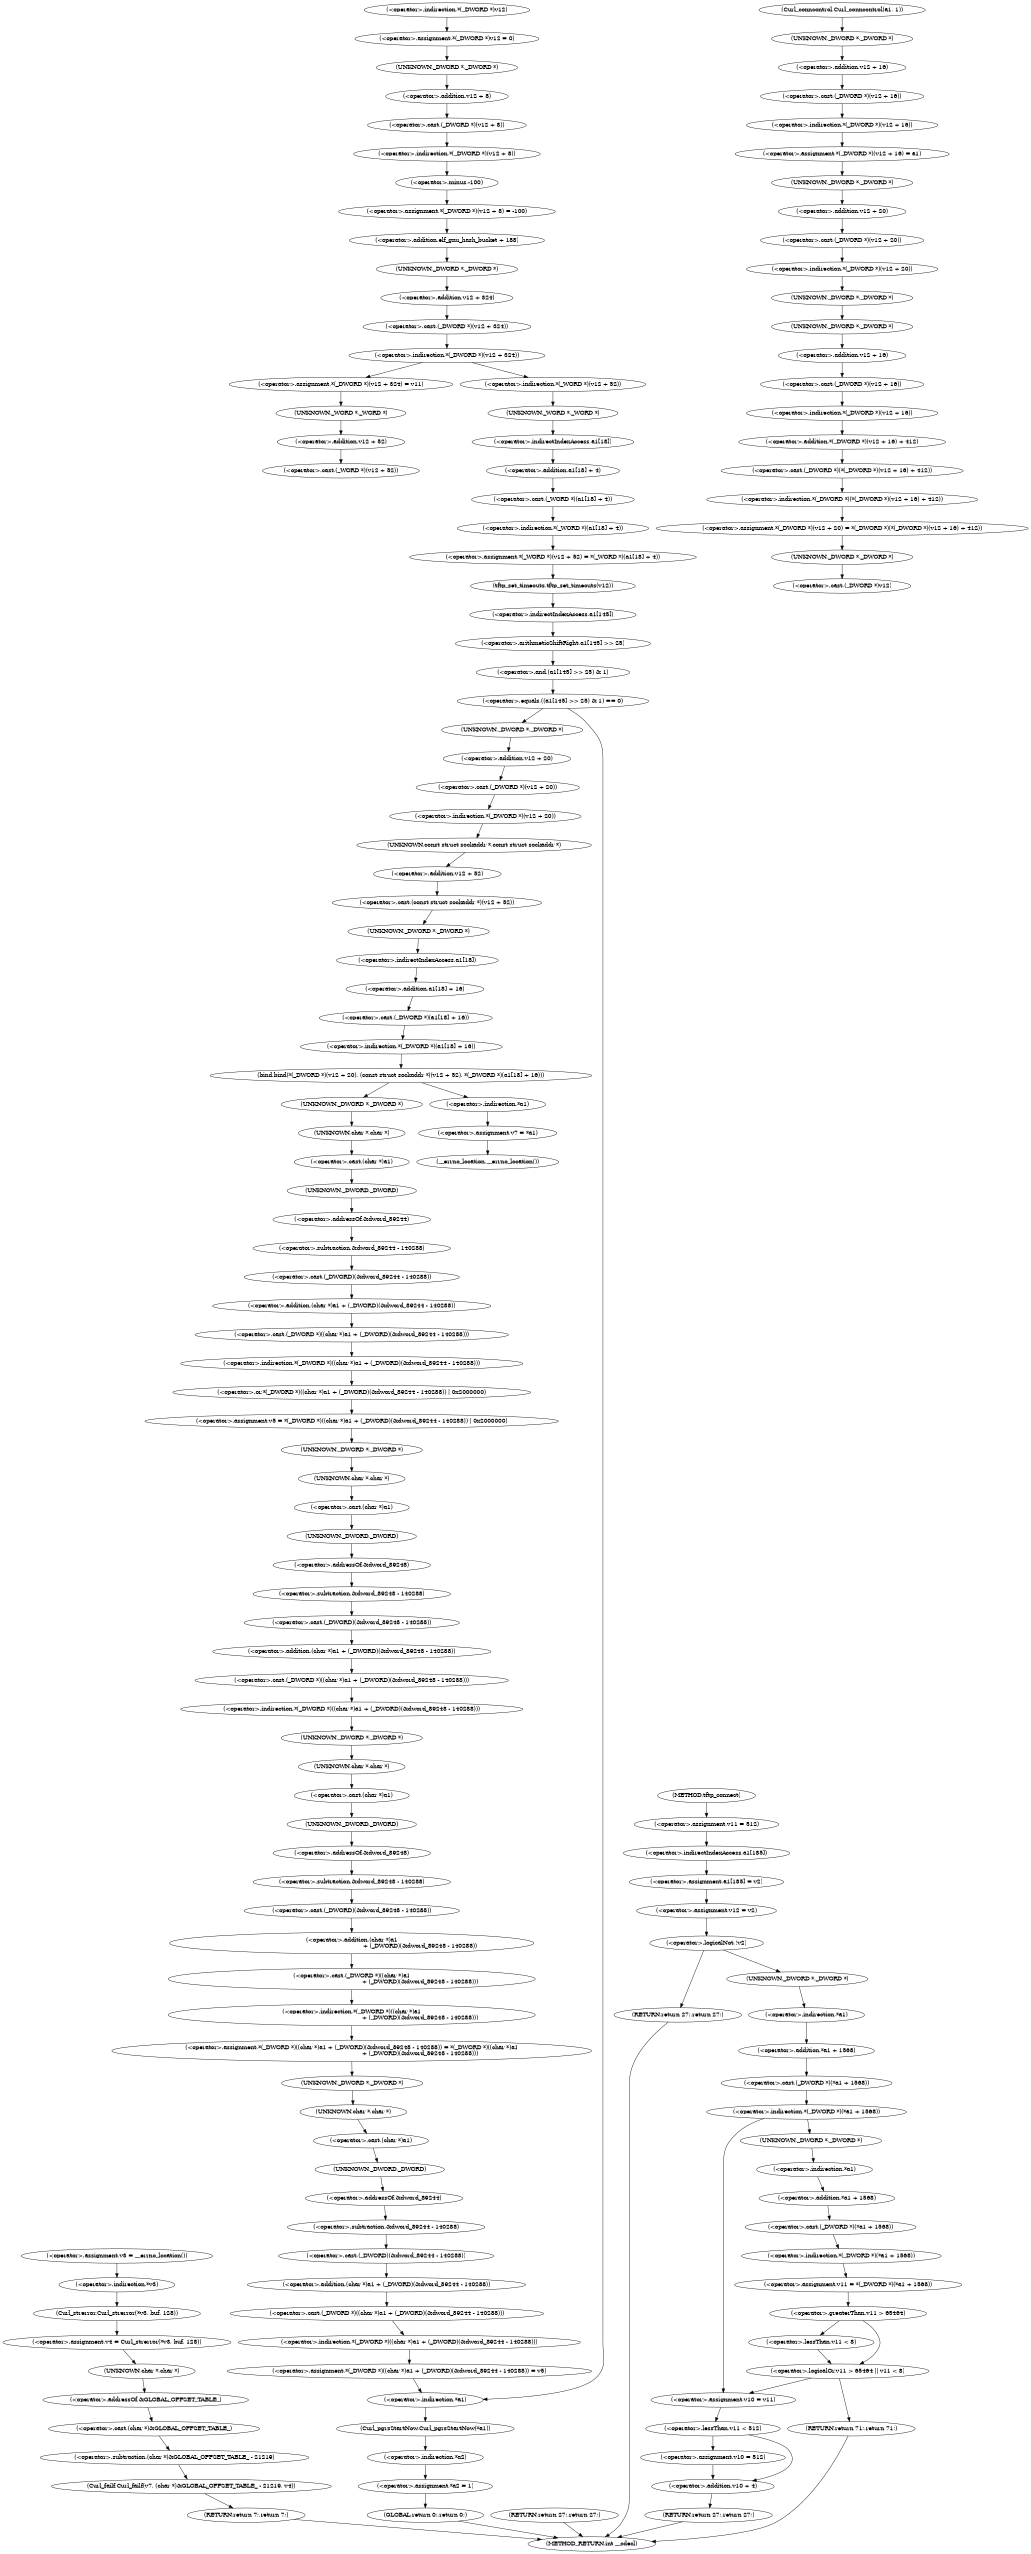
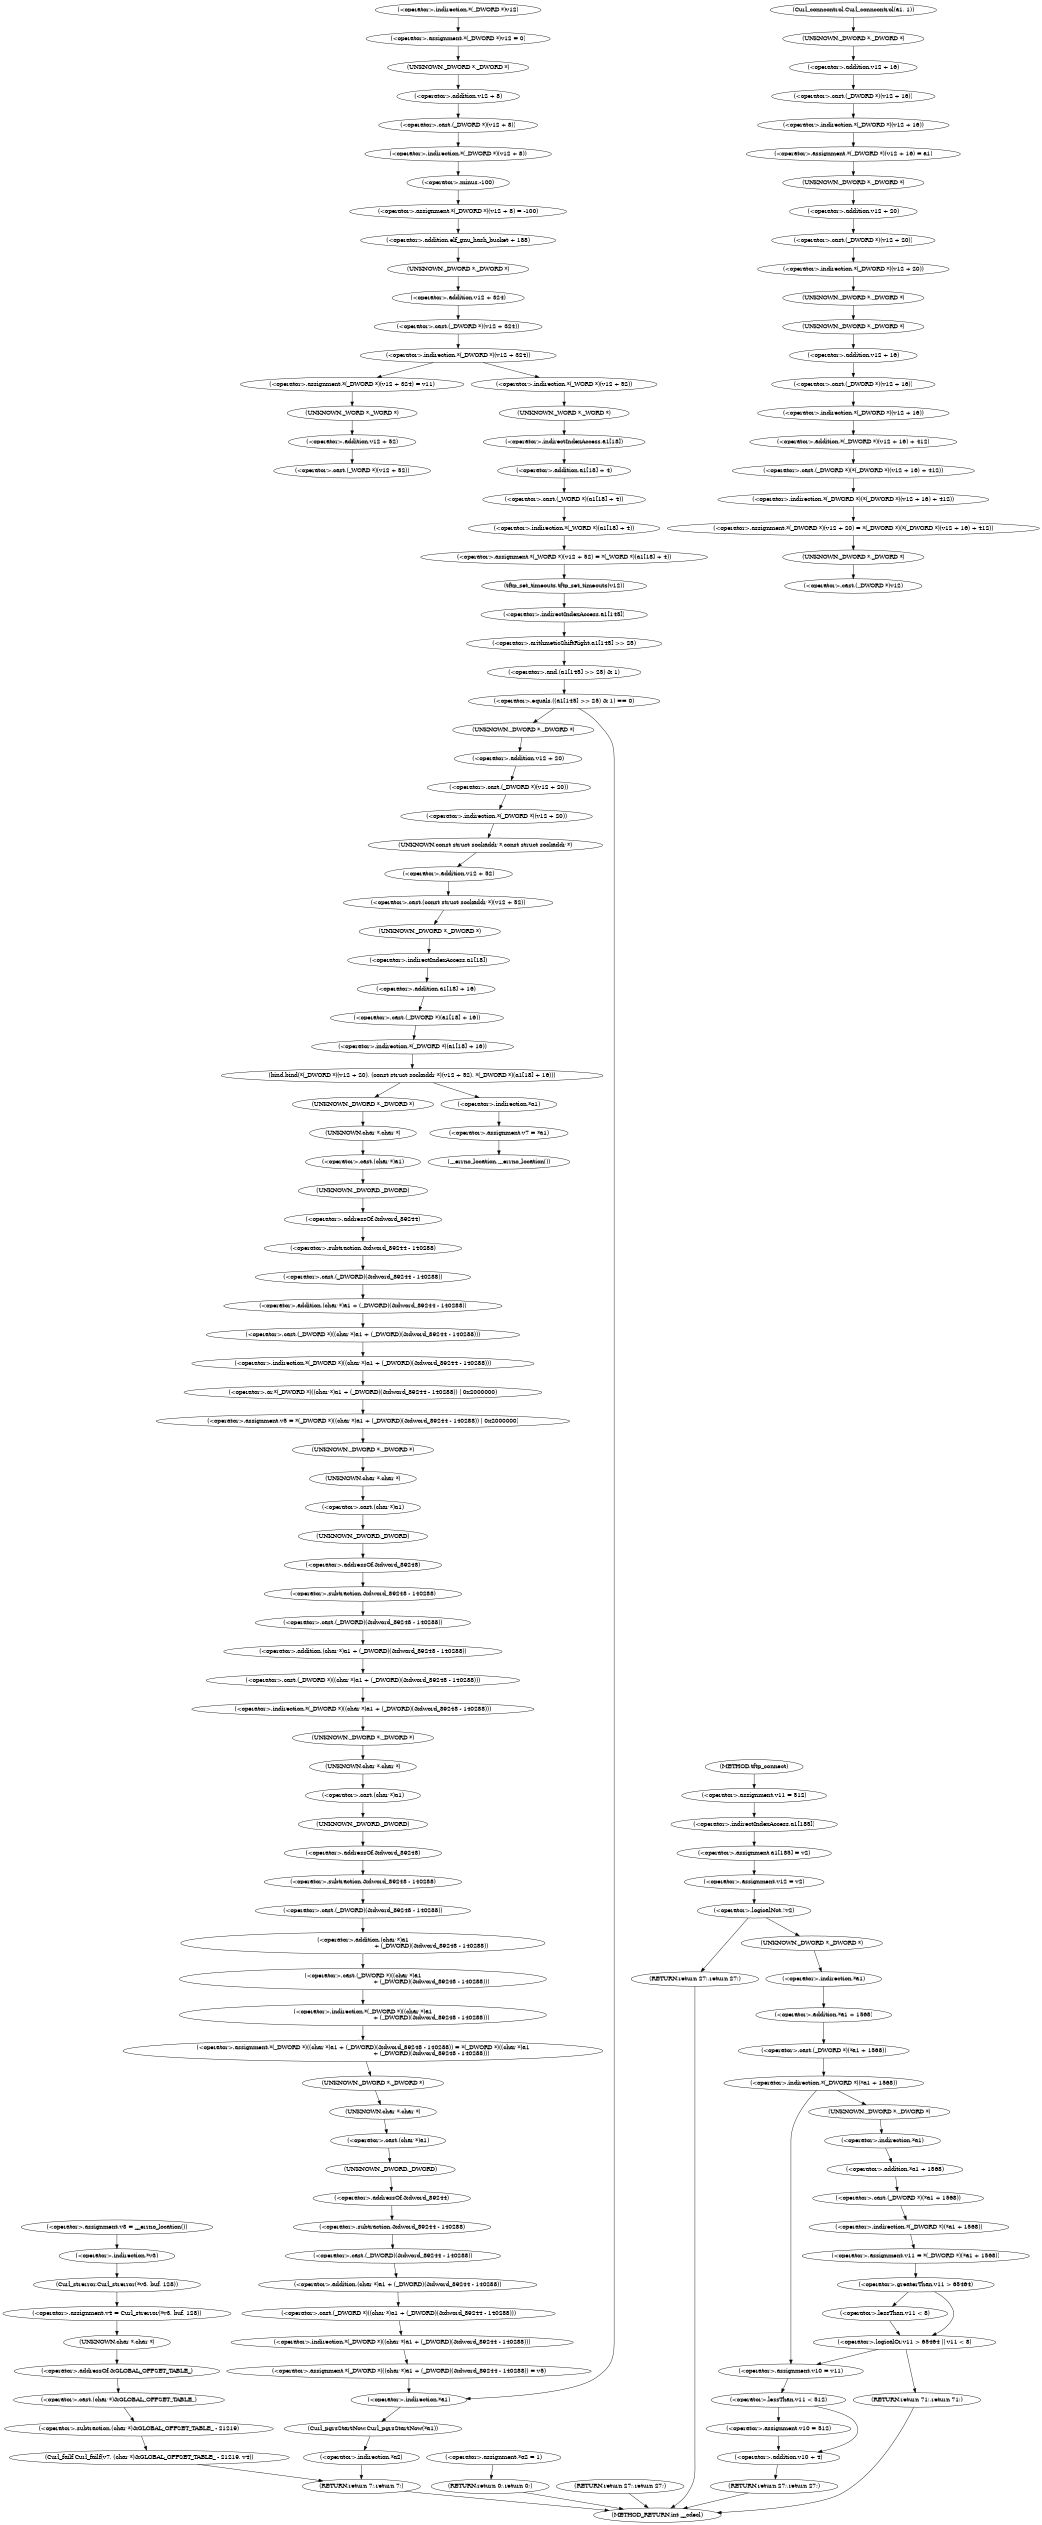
edge "(<operator>.indirection,*a2)" -> "(<operator>.assignment,*a2 = 1)": now "(<operator>.indirection,*a2)" -> "(RETURN,return 7;,return 7;)"
node "(GLOBAL,return 0;,return 0;)": label "(GLOBAL,return 0;,return 0;)" -> "(RETURN,return 0;,return 0;)"
